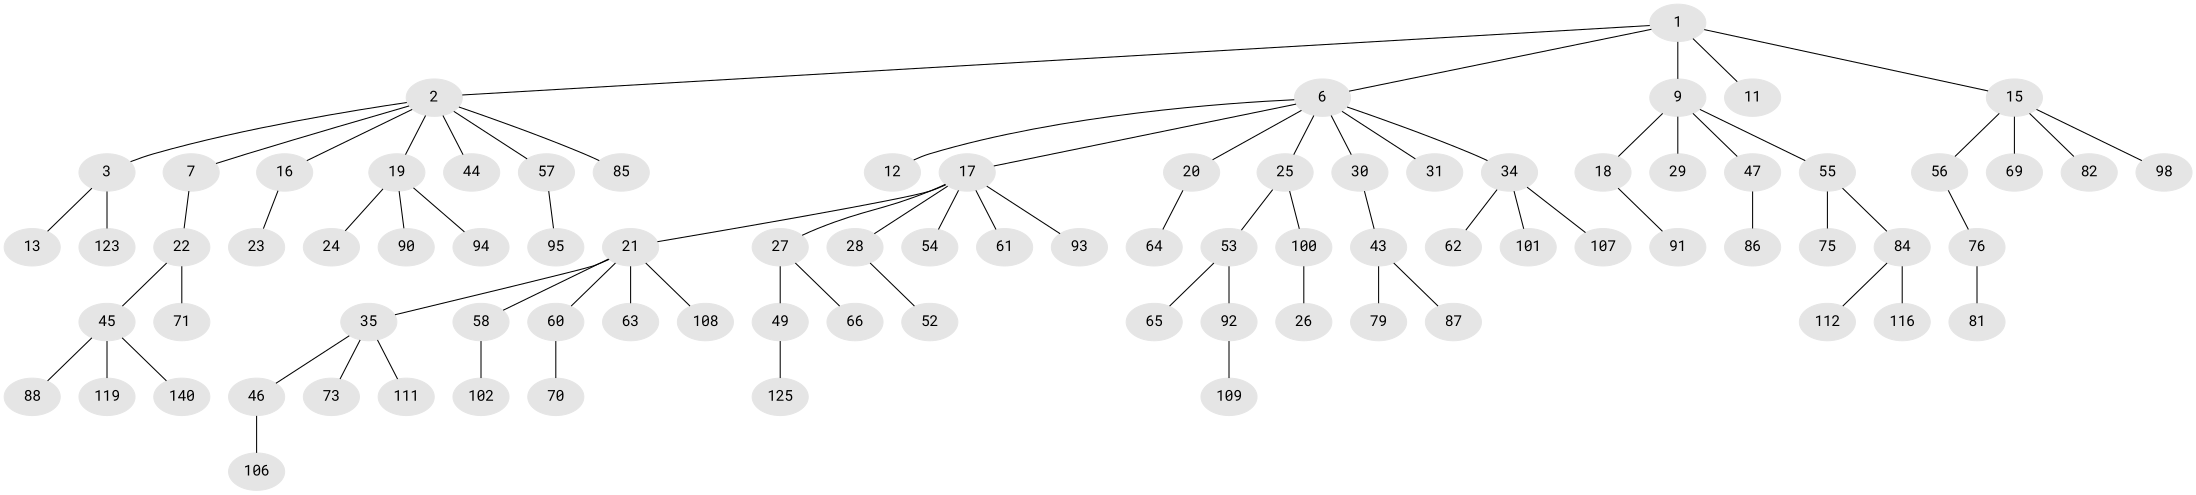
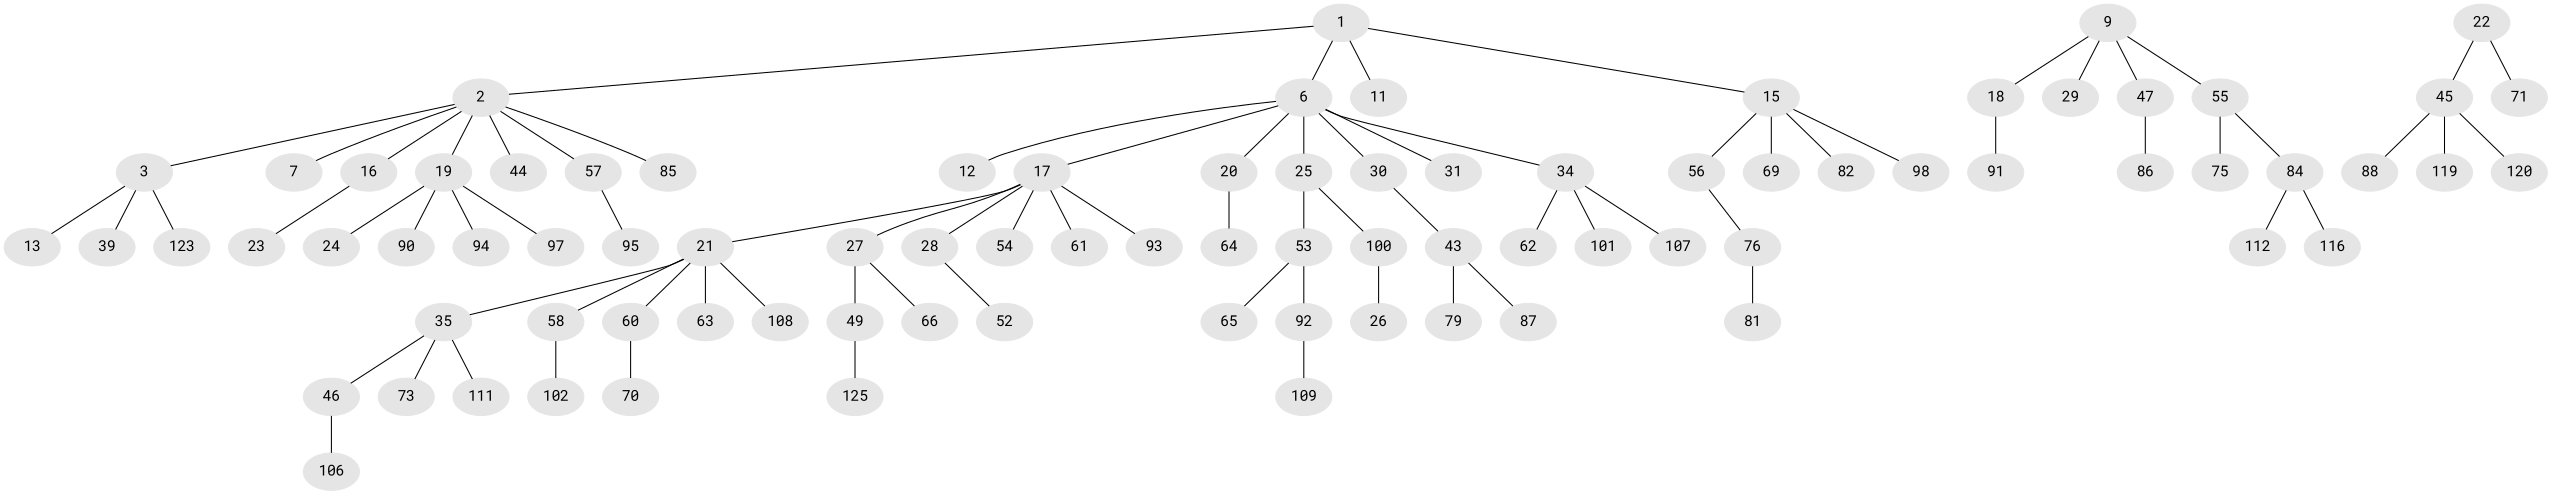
edge "1" -- "9": removed
edge "7" -- "22": removed
node "39": added
node "97": added
node "140": label "140" -> "120"
